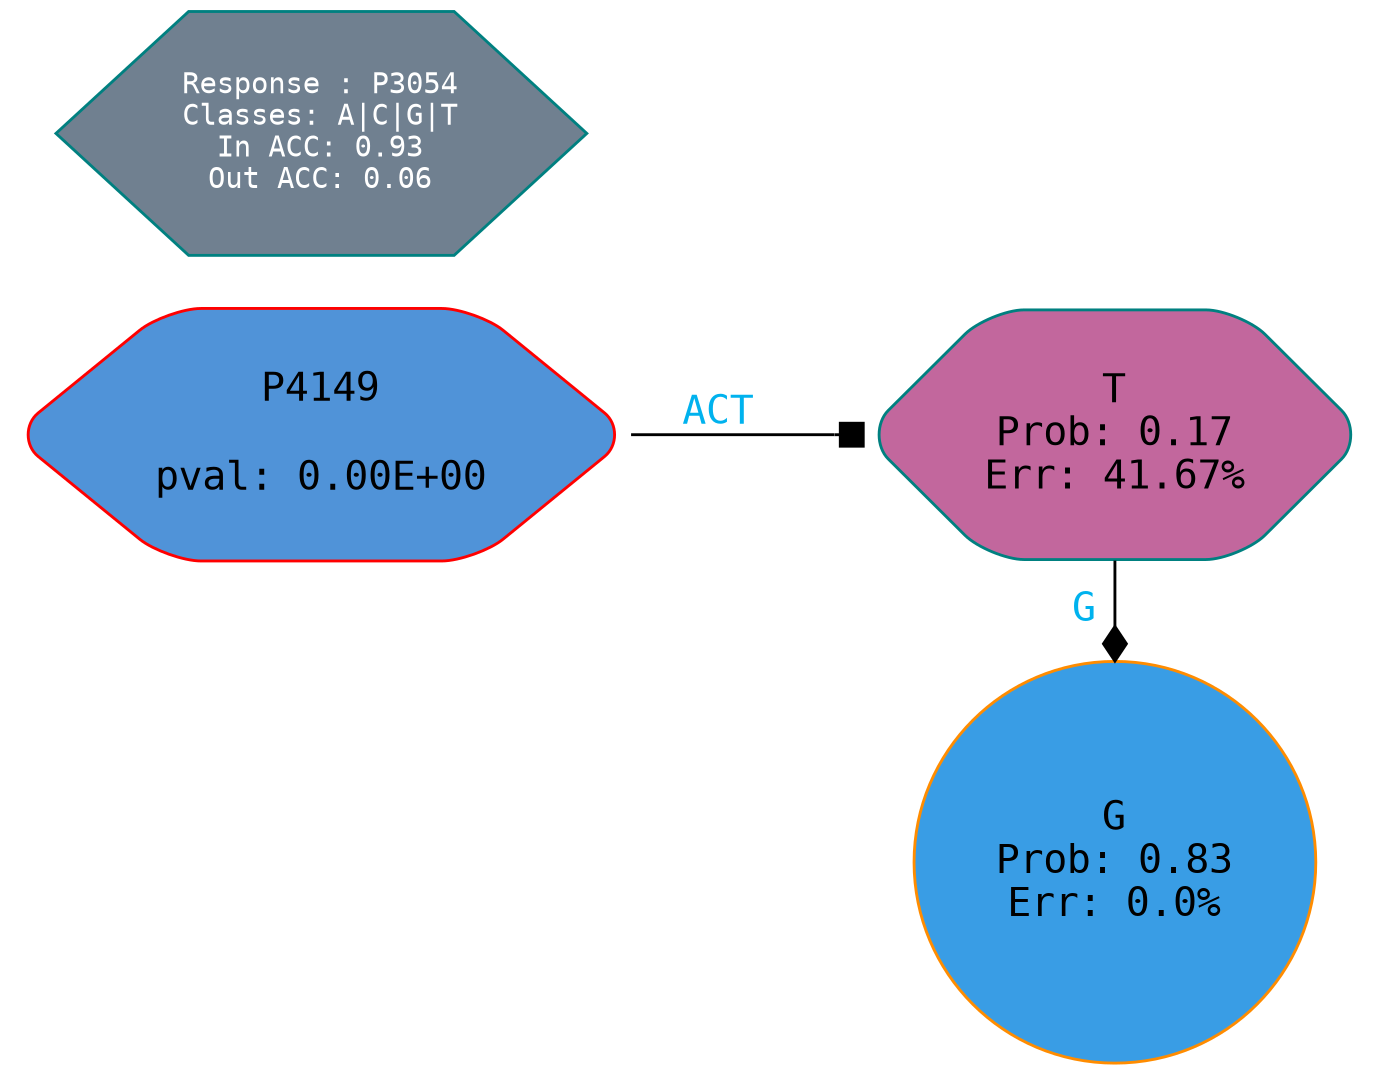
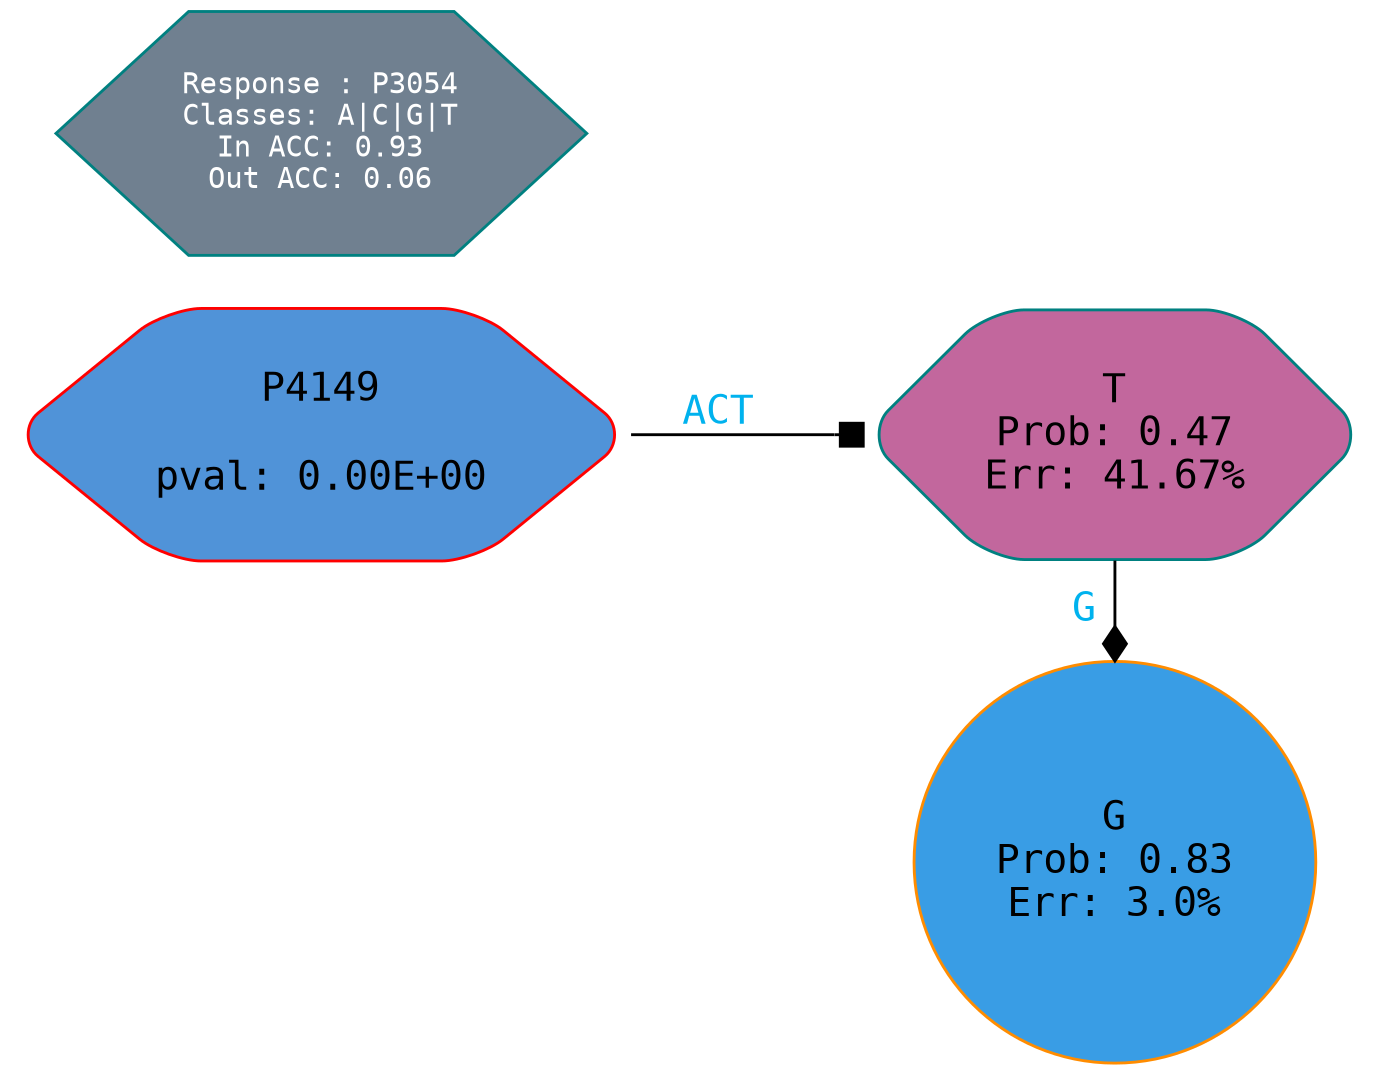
node "T Prob: 0.17 Err: 41.67%": label "T Prob: 0.17 Err: 41.67%" -> "T Prob: 0.47 Err: 41.67%"
node "G Prob: 0.83 Err: 0.0%": label "G Prob: 0.83 Err: 0.0%" -> "G Prob: 0.83 Err: 3.0%"
